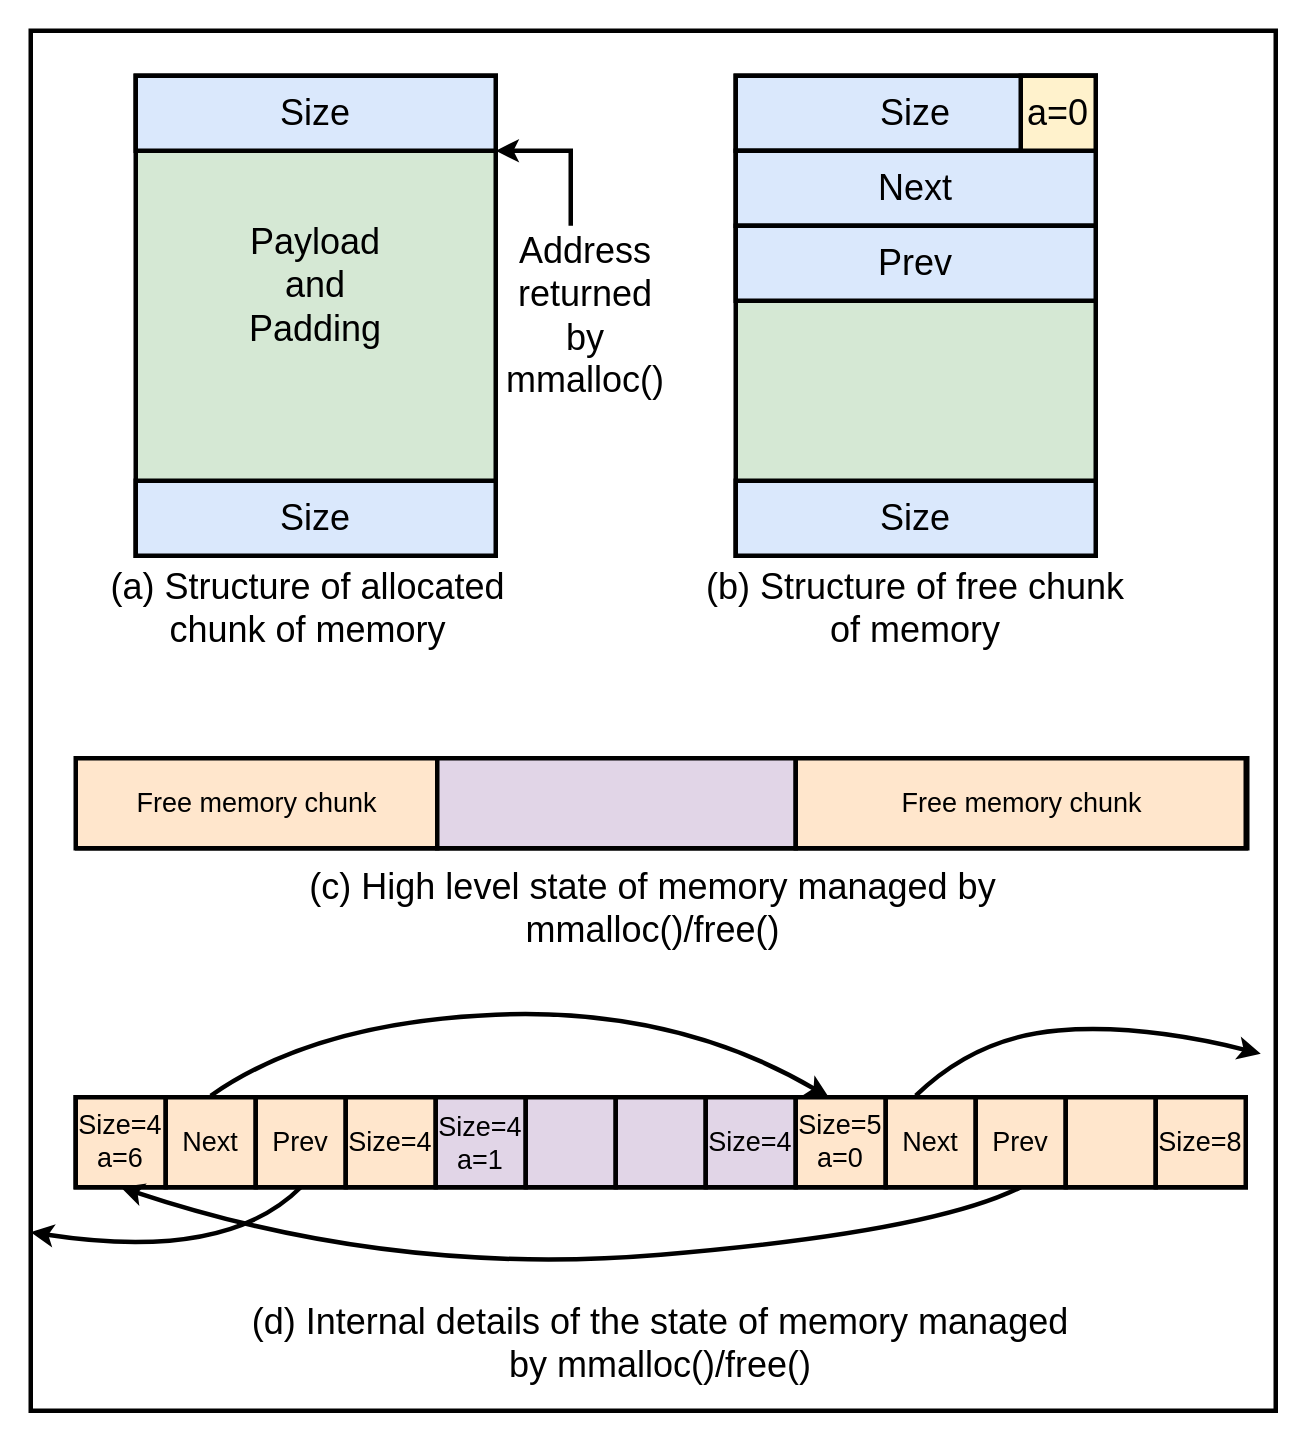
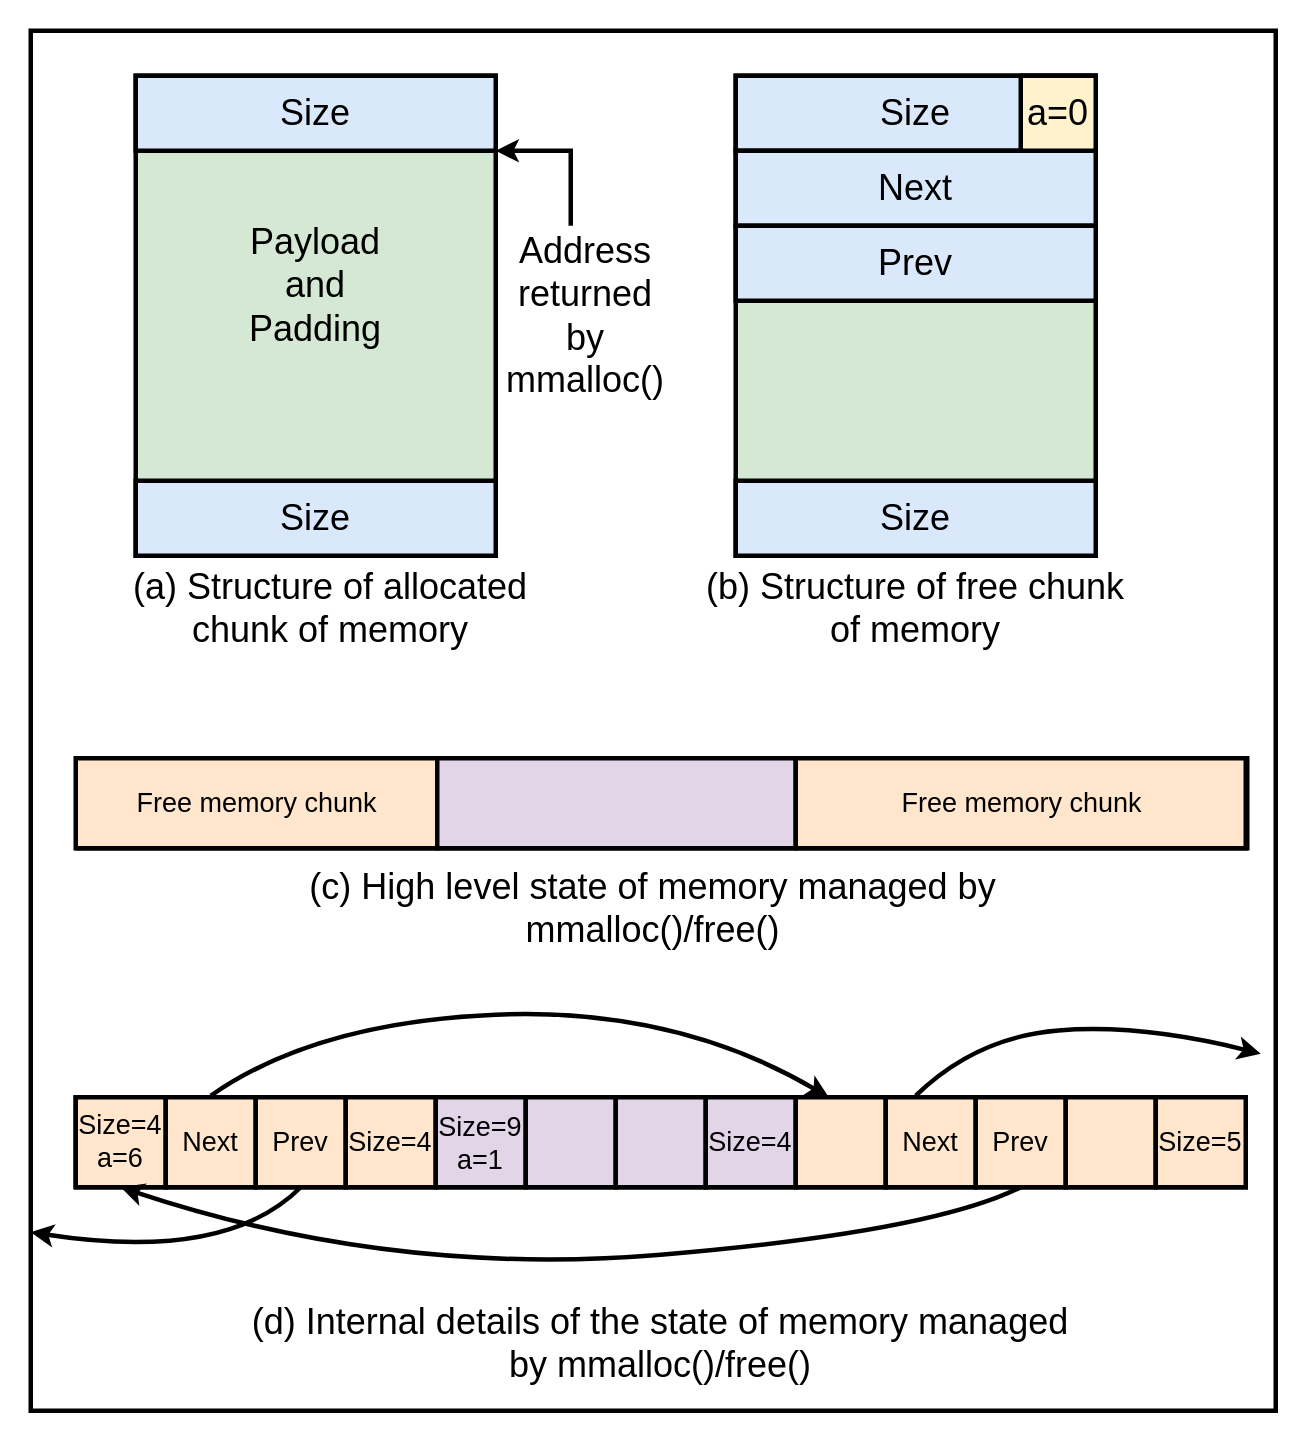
node "(a) Structure of allocated chunk of memory": moved (308, 608) -> (331, 608)
node "Size=5 a=0": removed
node "Size=8": label "Size=8" -> "Size=5"
node "Size=4 a=1": label "Size=4 a=1" -> "Size=9 a=1"
